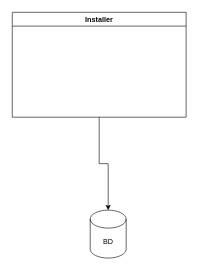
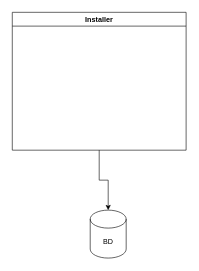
node "Installer": size 174x105 -> 174x138
